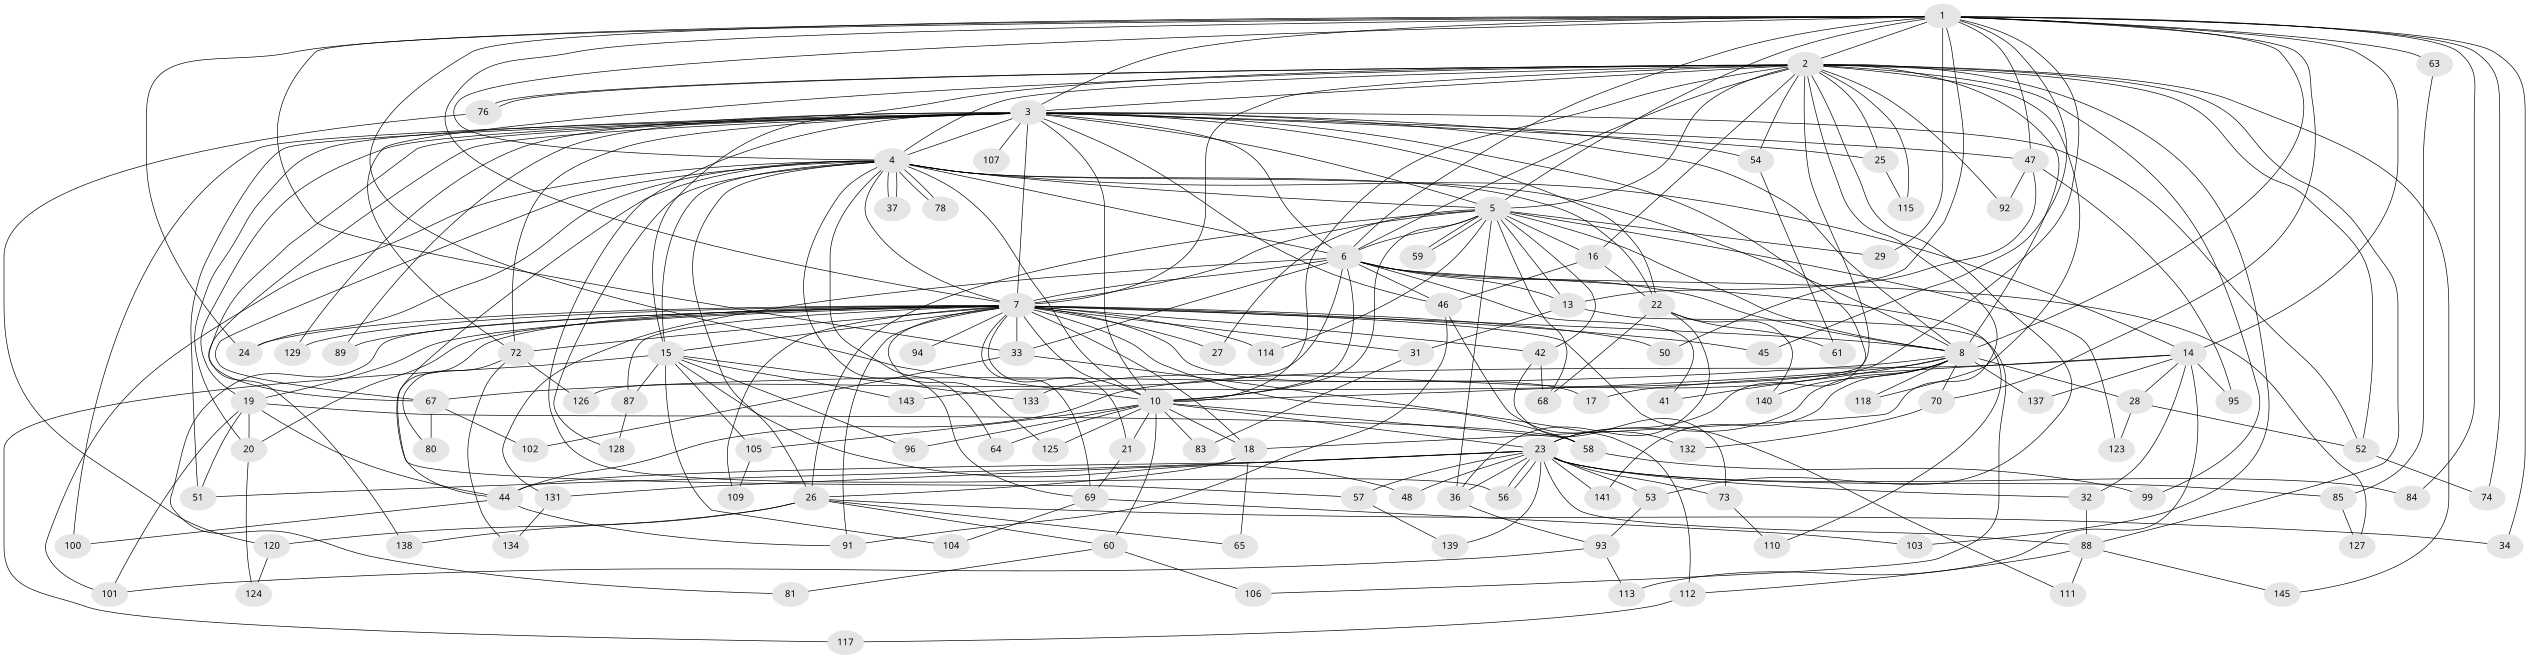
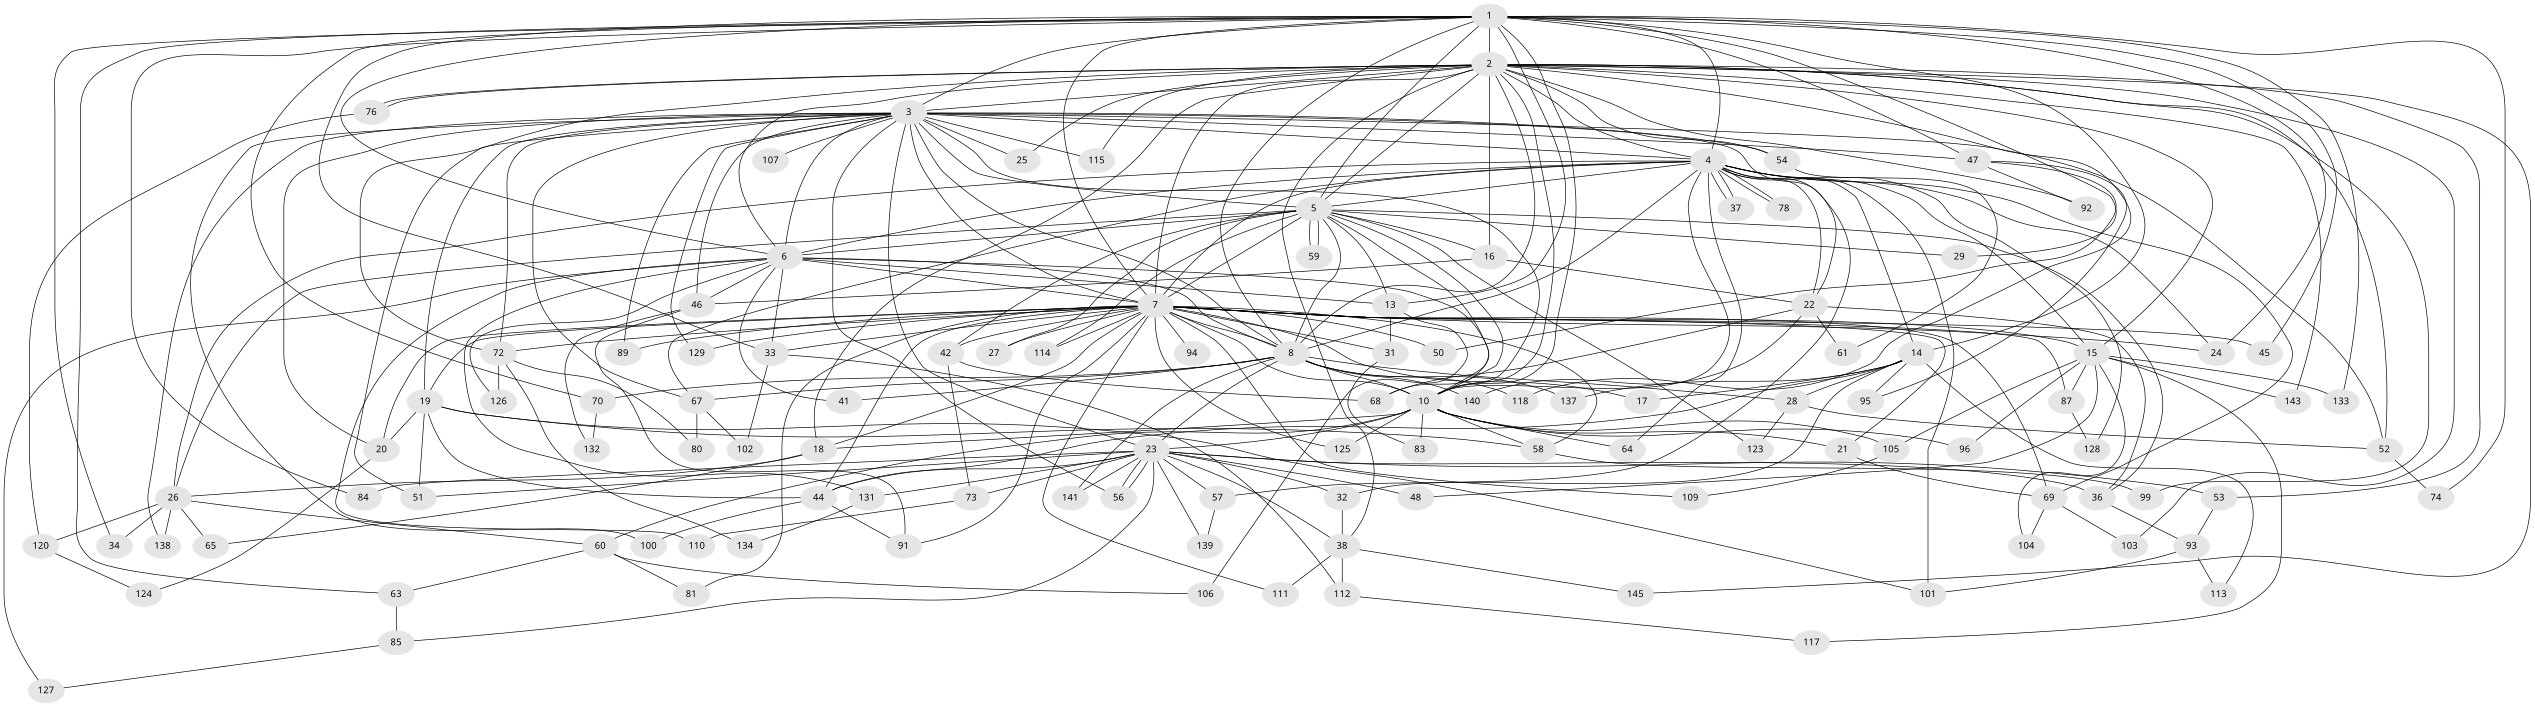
edge "25" -- "115": now "3" -- "115"
node "88": label "88" -> "38"
edge "60" -- "63": added
